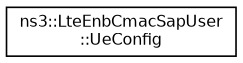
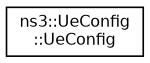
node "ns3::LteEnbCmacSapUser ::UeConfig": label "ns3::LteEnbCmacSapUser ::UeConfig" -> "ns3::UeConfig ::UeConfig"
